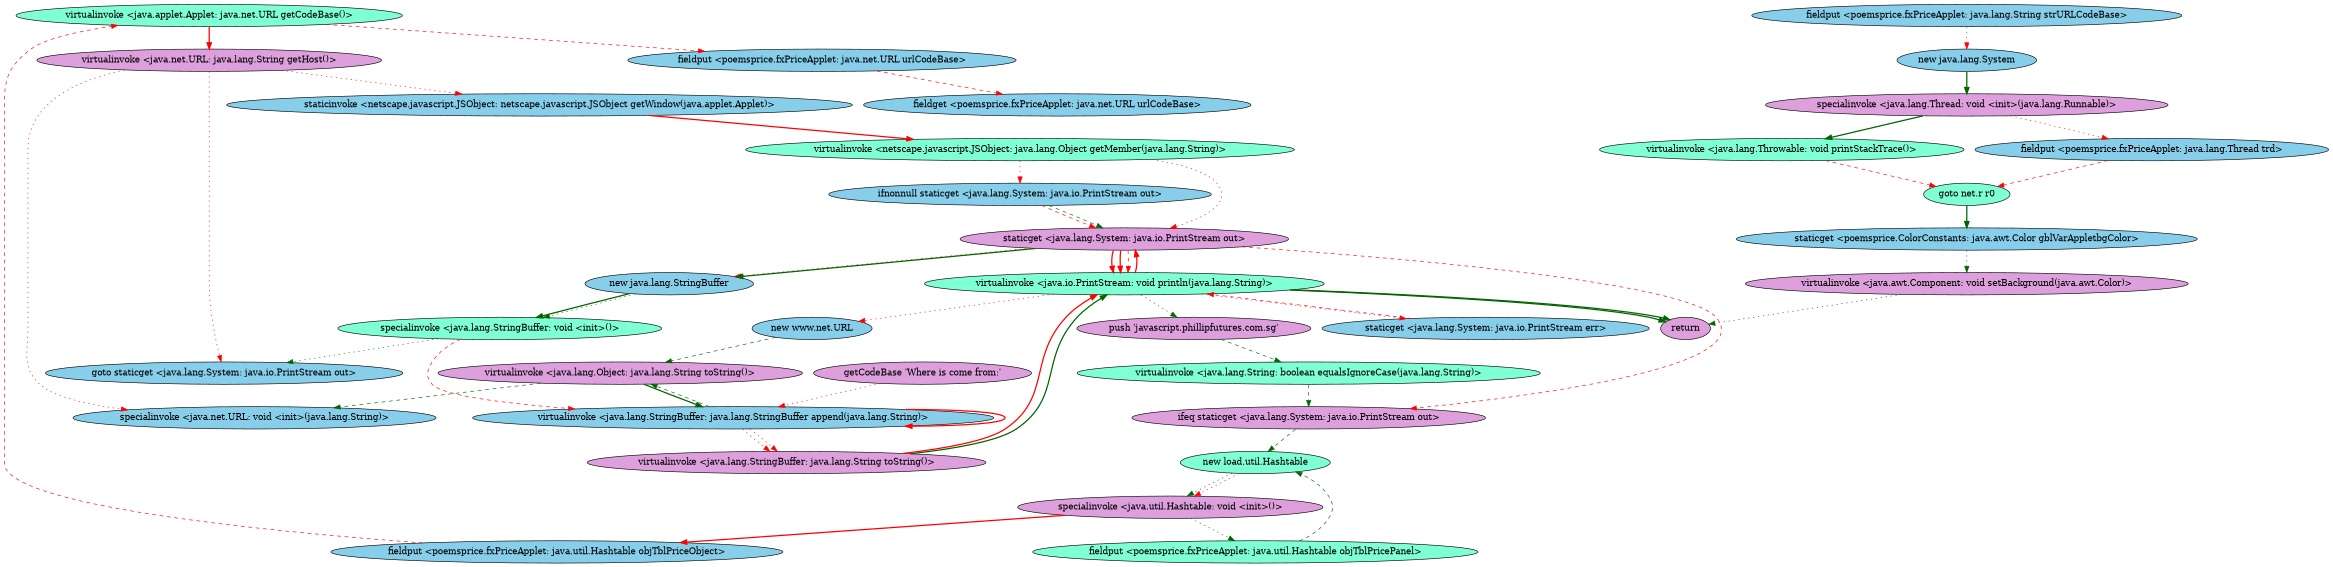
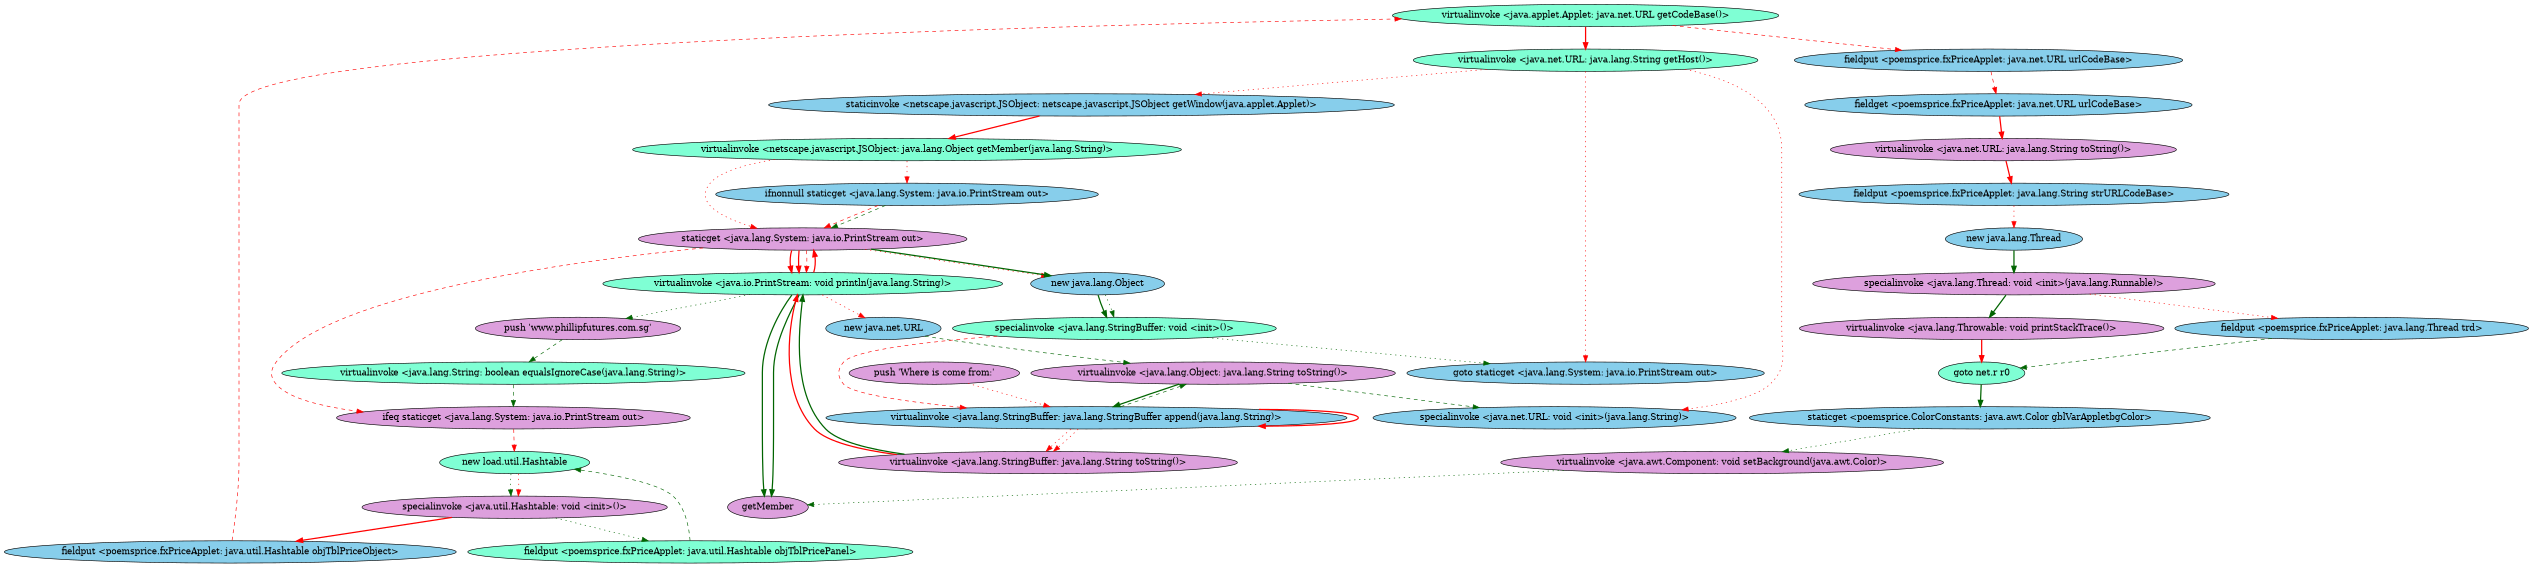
node "virtualinvoke <java.net.URL: java.lang.String getHost()>": fillcolor plum -> aquamarine
node "new java.lang.System": label "new java.lang.System" -> "new java.lang.Thread"
node "virtualinvoke <java.lang.Throwable: void printStackTrace()>": fillcolor aquamarine -> plum
node "virtualinvoke <java.net.URL: java.lang.String toString()>": added
edge "virtualinvoke <java.lang.Throwable: void printStackTrace()>" -> "goto net.r r0": style dashed -> bold
edge "fieldput <poemsprice.fxPriceApplet: java.lang.Thread trd>" -> "goto net.r r0": color red -> darkgreen
node "new java.lang.StringBuffer": label "new java.lang.StringBuffer" -> "new java.lang.Object"
node "new www.net.URL": label "new www.net.URL" -> "new java.net.URL"
node "push 'javascript.phillipfutures.com.sg'": label "push 'javascript.phillipfutures.com.sg'" -> "push 'www.phillipfutures.com.sg'"
node "staticget <java.lang.System: java.io.PrintStream err>": removed
node "return": label "return" -> "getMember"
node "getCodeBase 'Where is come from:'": label "getCodeBase 'Where is come from:'" -> "push 'Where is come from:'"
edge "ifeq staticget <java.lang.System: java.io.PrintStream out>" -> "new load.util.Hashtable": color darkgreen -> red
